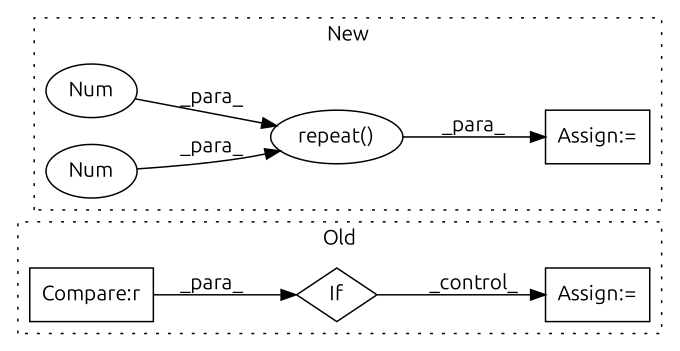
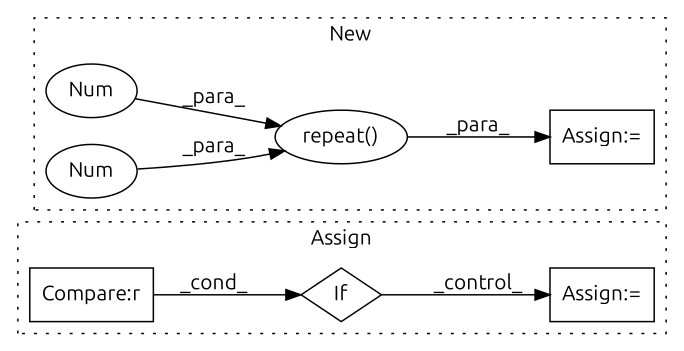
cluster "Old": label "Old" -> "Assign"
edge "Compare:r" -> "If": label "_para_" -> "_cond_"
